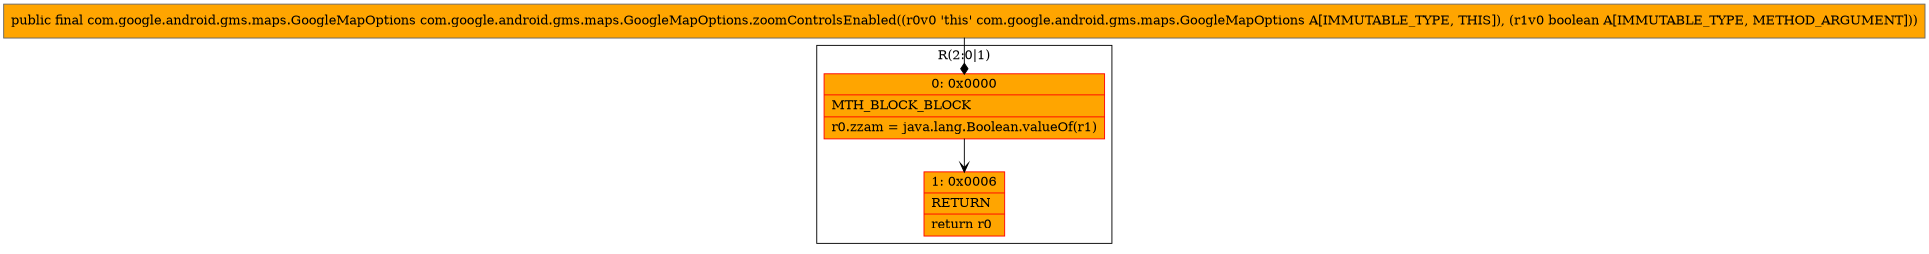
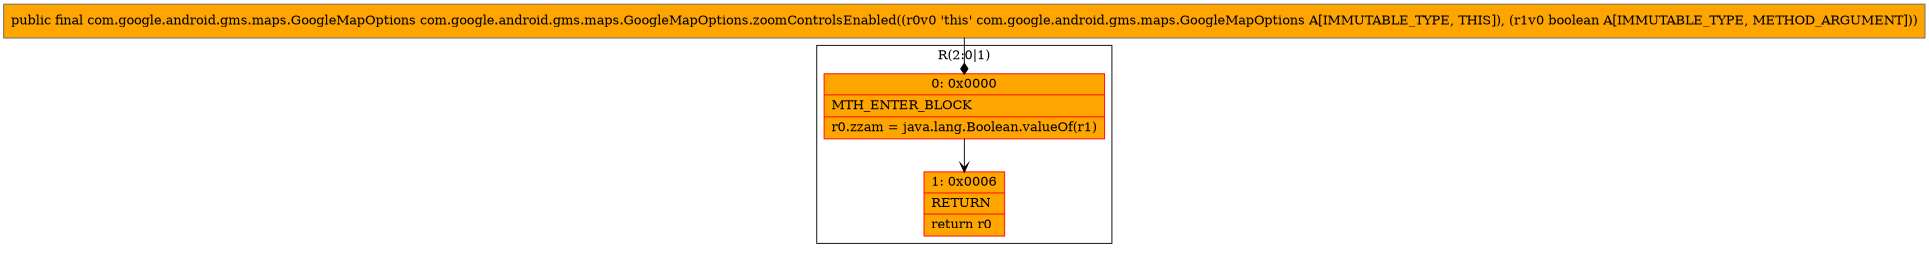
node "0: 0x0000": text "MTH_BLOCK_BLOCK" -> "MTH_ENTER_BLOCK"
